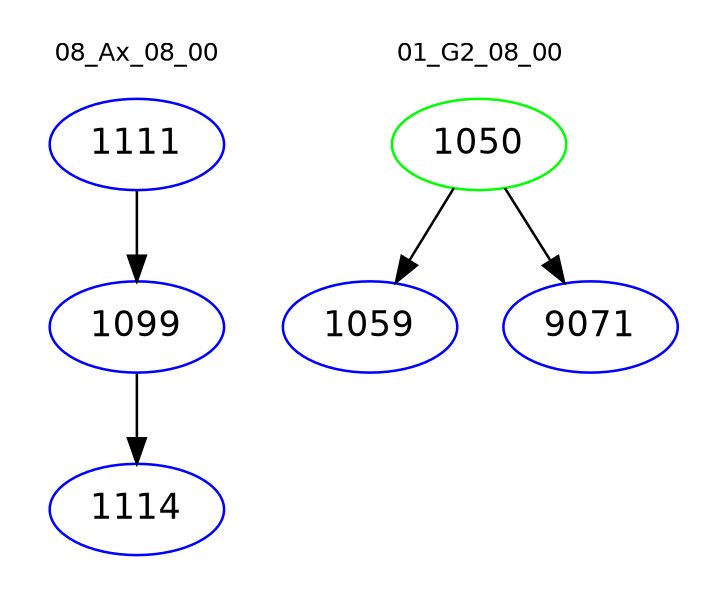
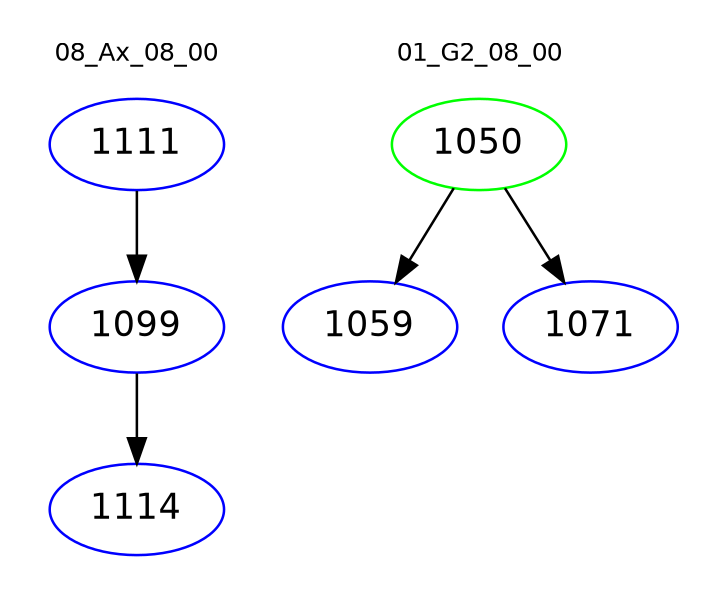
node "9071": label "9071" -> "1071"
